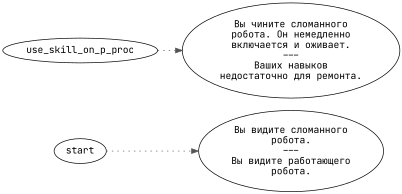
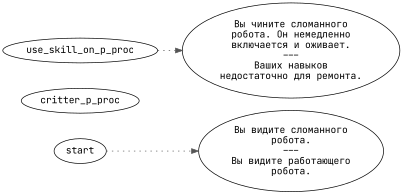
node "critter_p_proc": added
